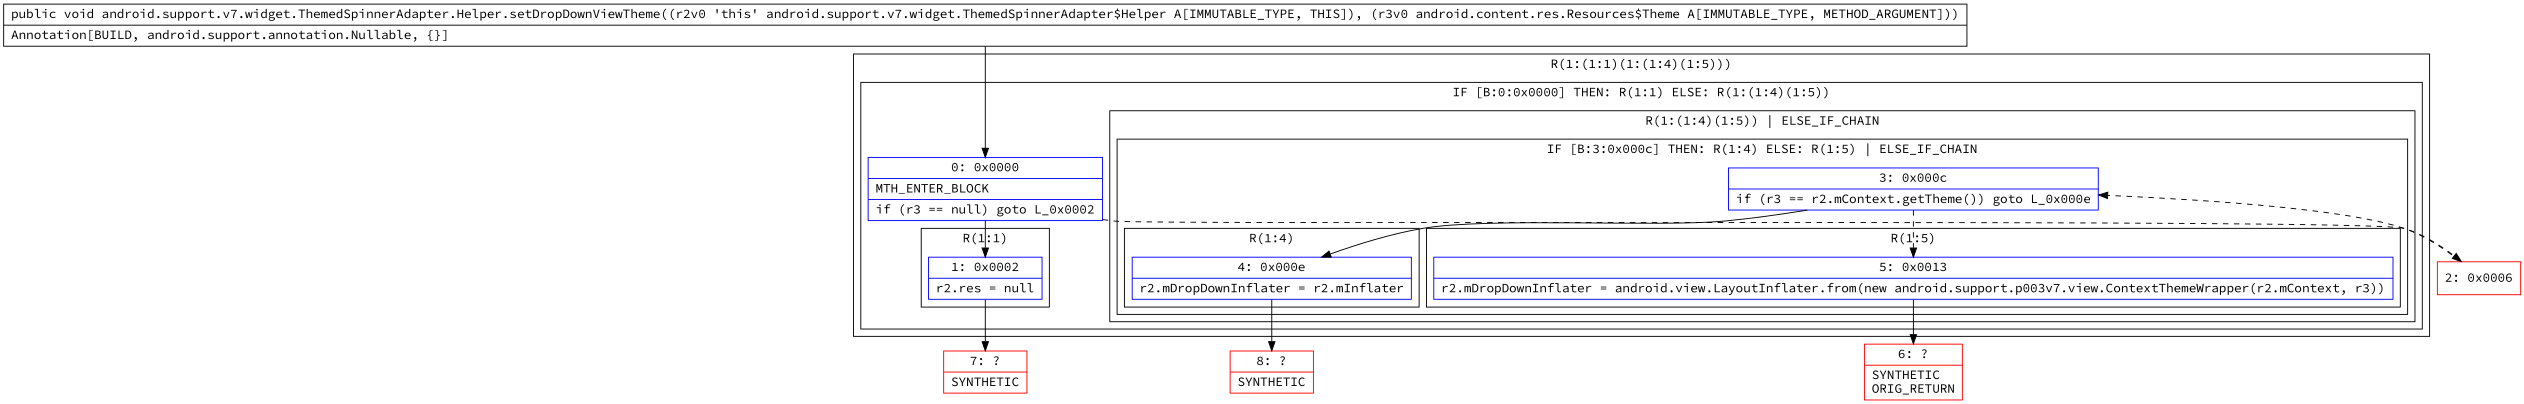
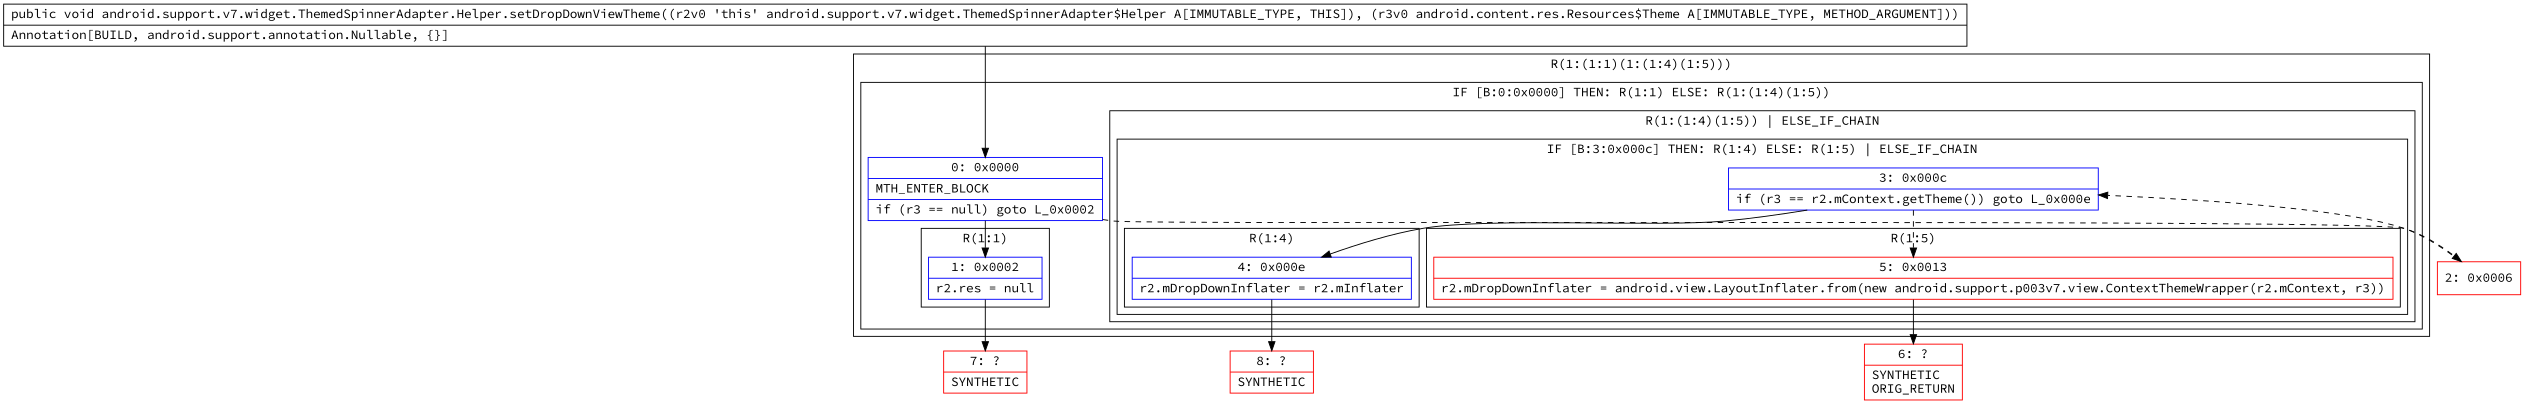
node "5: 0x0013": color blue -> red
